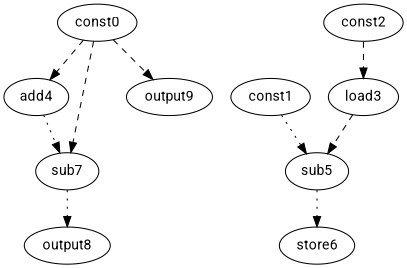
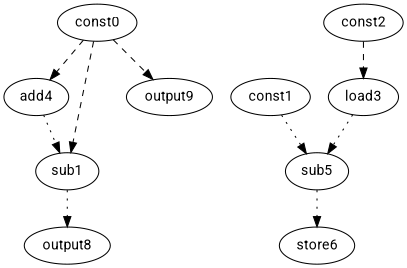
edge "load3" -> "sub5": style dashed -> dotted
node "sub7": label "sub7" -> "sub1"
